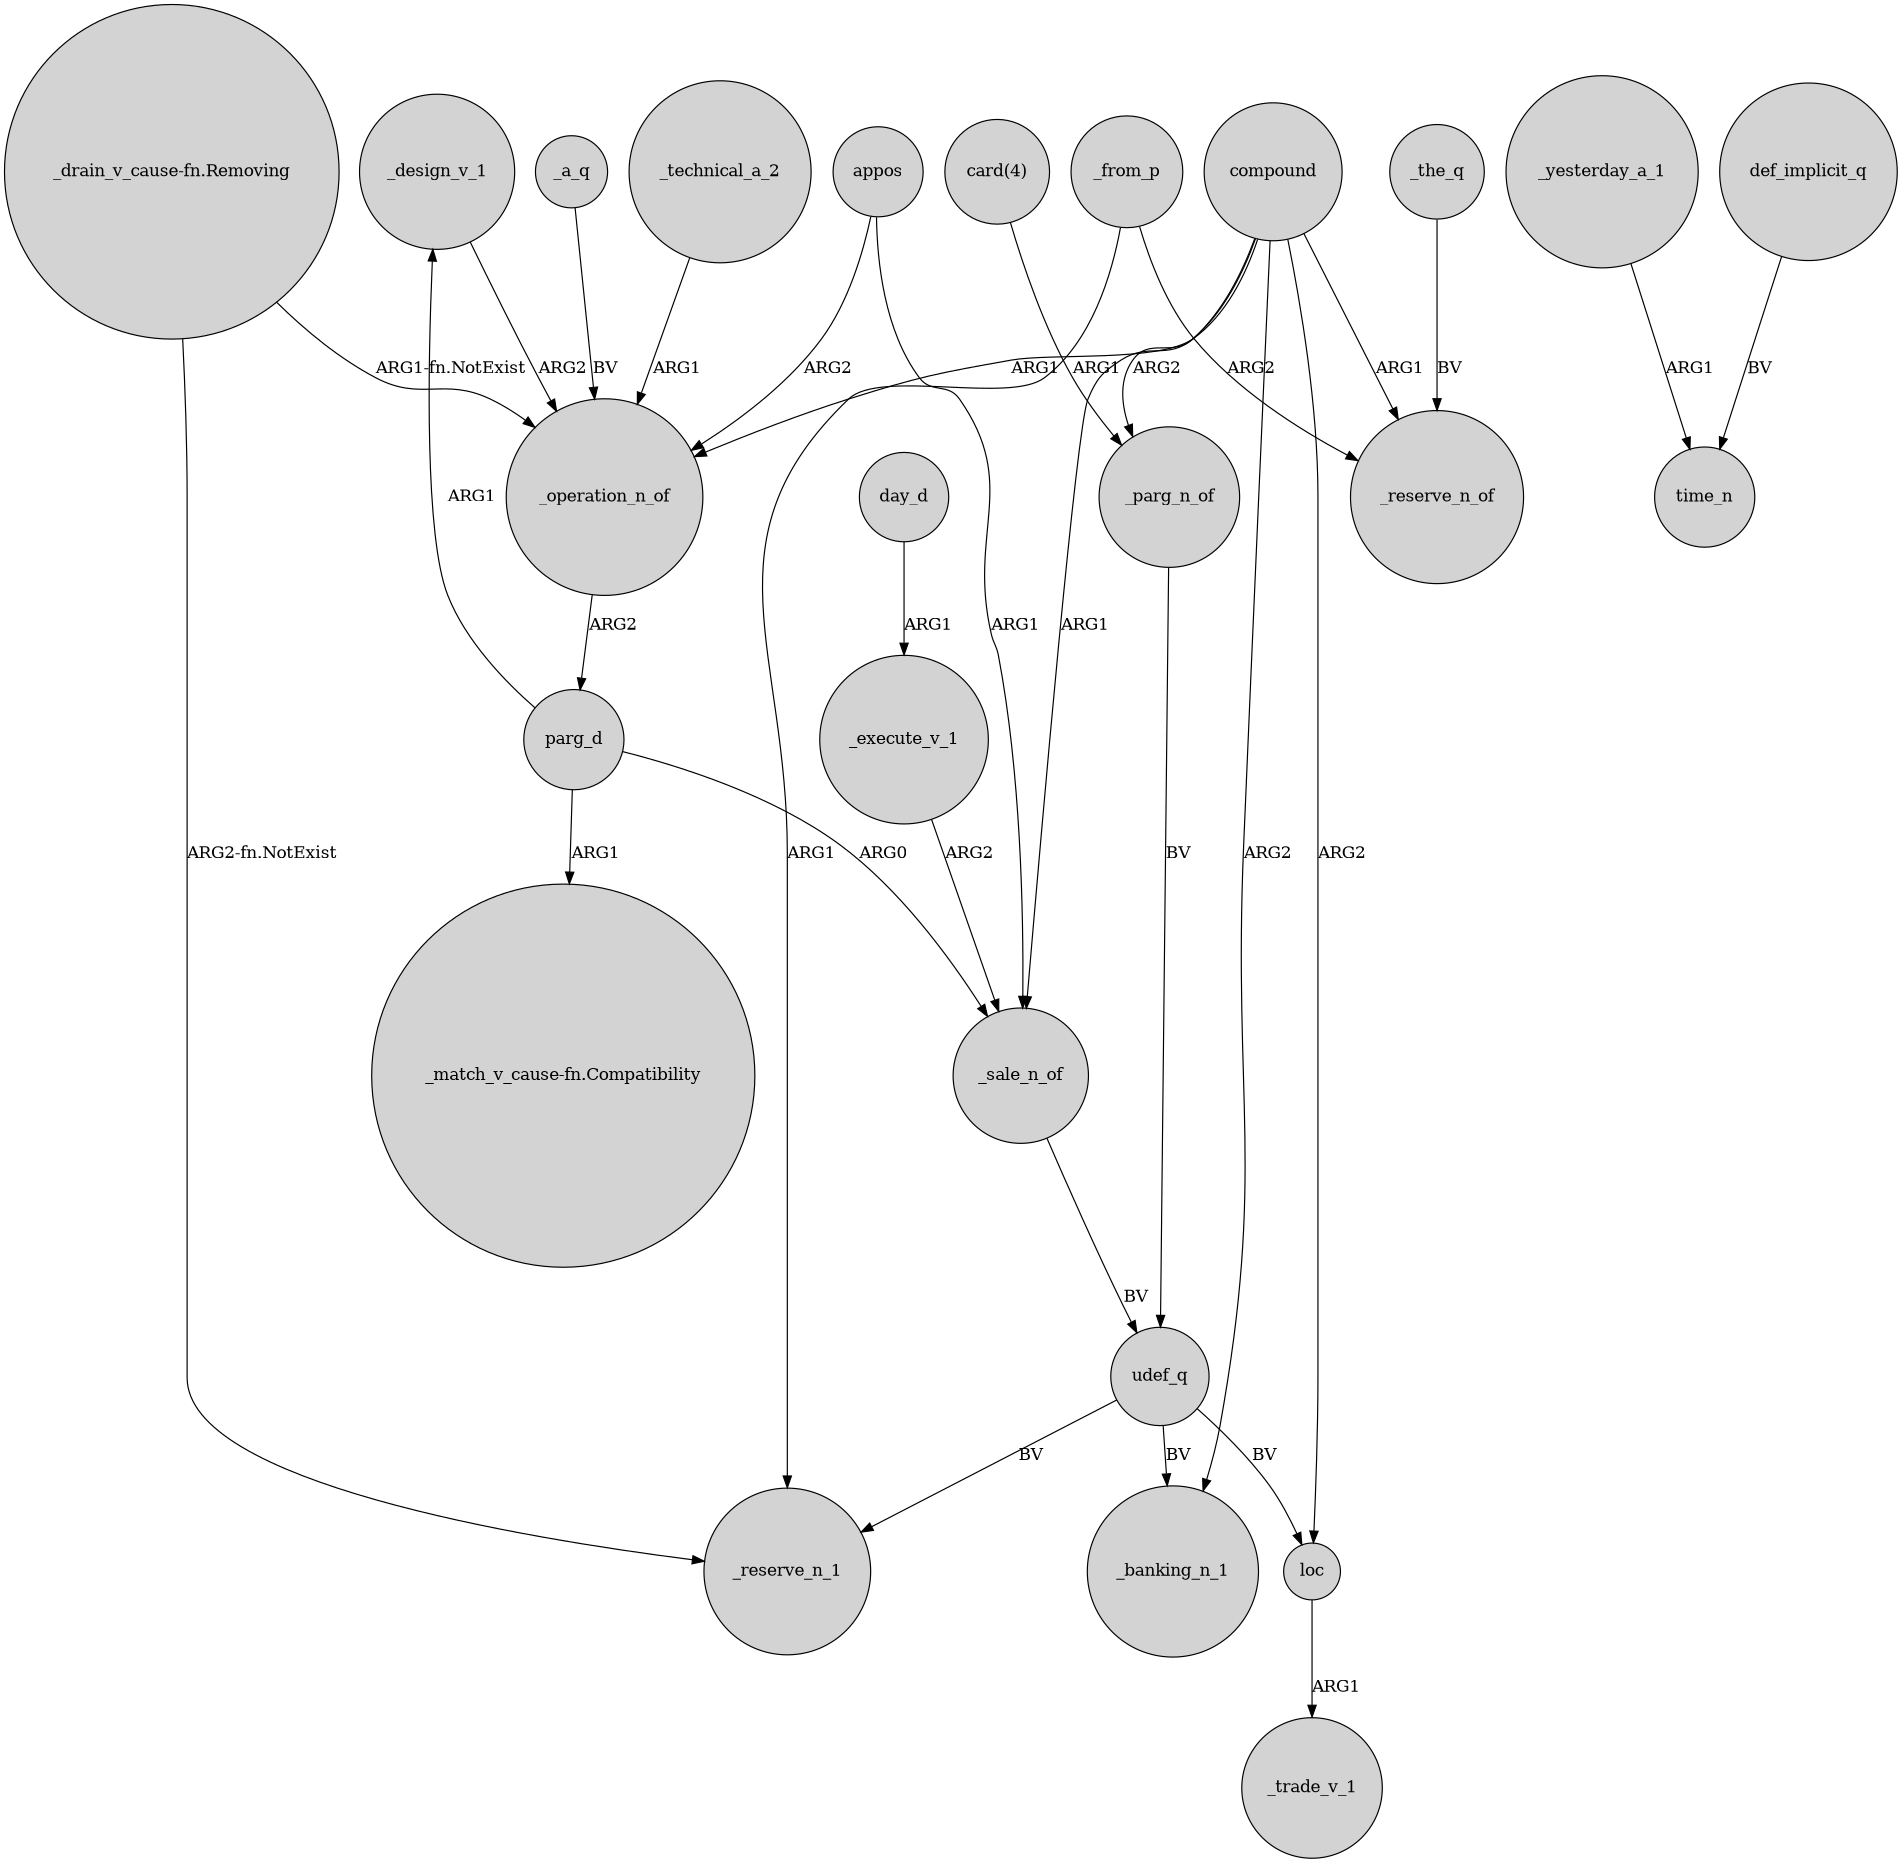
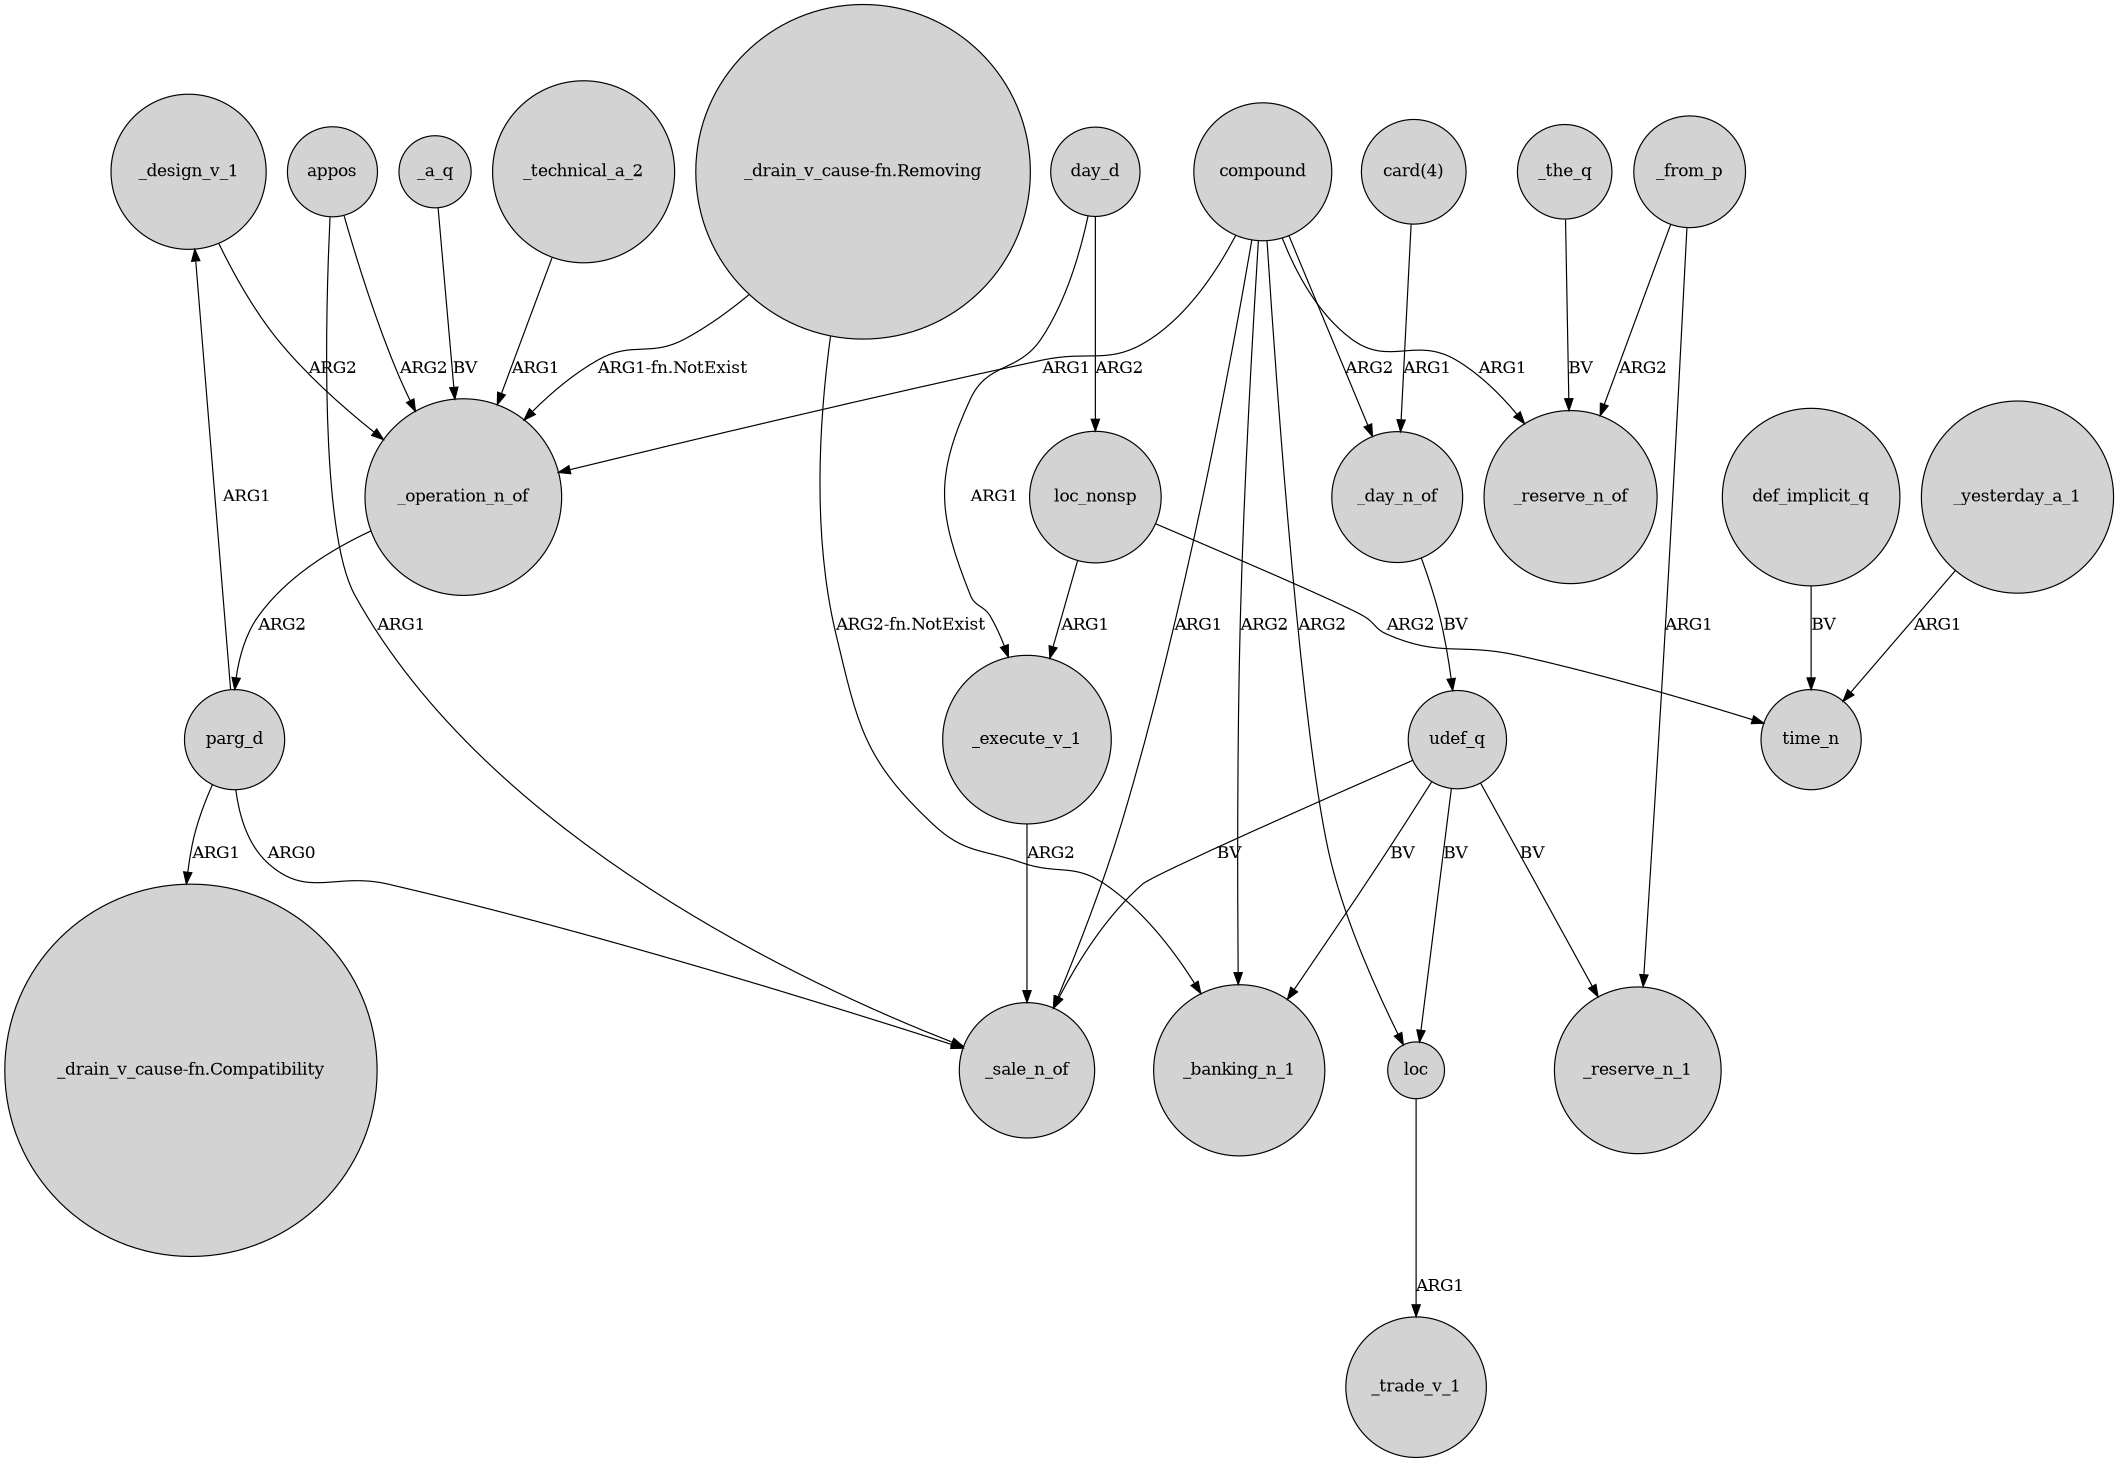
node "loc_nonsp": added
node "_parg_n_of": label "_parg_n_of" -> "_day_n_of"
node "_match_v_cause-fn.Compatibility": label "_match_v_cause-fn.Compatibility" -> "_drain_v_cause-fn.Compatibility"
edge "_drain_v_cause-fn.Removing" -> "_reserve_n_1": now "_drain_v_cause-fn.Removing" -> "_banking_n_1"
edge "_sale_n_of" -> "udef_q": reversed
